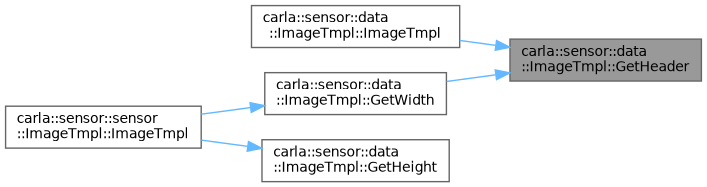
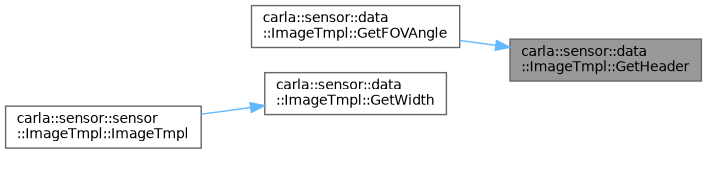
node "carla::sensor::data ::ImageTmpl::ImageTmpl": label "carla::sensor::data ::ImageTmpl::ImageTmpl" -> "carla::sensor::data ::ImageTmpl::GetFOVAngle"
edge "carla::sensor::data ::ImageTmpl::GetWidth" -> "carla::sensor::data ::ImageTmpl::GetHeader": removed
node "carla::sensor::data ::ImageTmpl::GetHeight": removed
